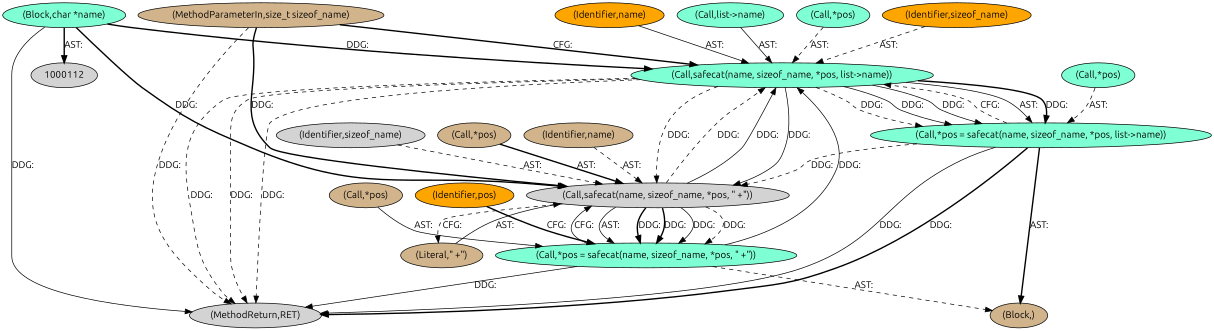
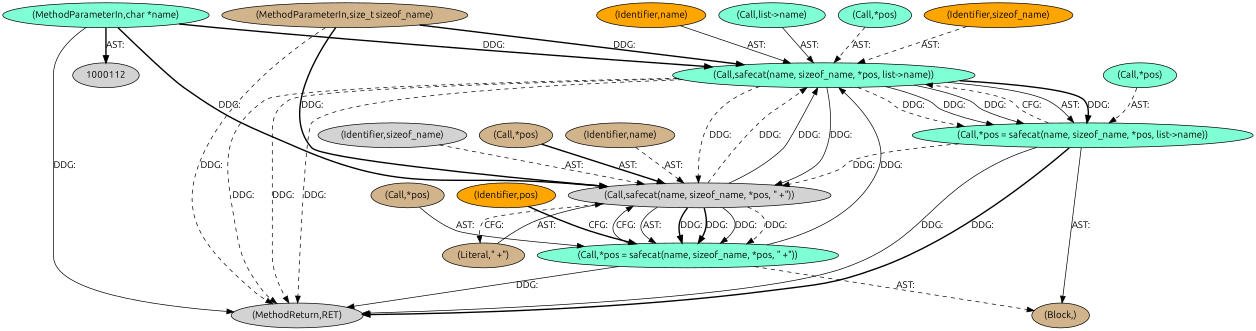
node "(Block,char *name)": label "(Block,char *name)" -> "(MethodParameterIn,char *name)"
edge "(MethodParameterIn,size_t sizeof_name)" -> "(Call,safecat(name, sizeof_name, *pos, list->name))": label "CFG: " -> "DDG: "
edge "(Call,*pos = safecat(name, sizeof_name, *pos, list->name))" -> "(Block,)": style bold -> solid
